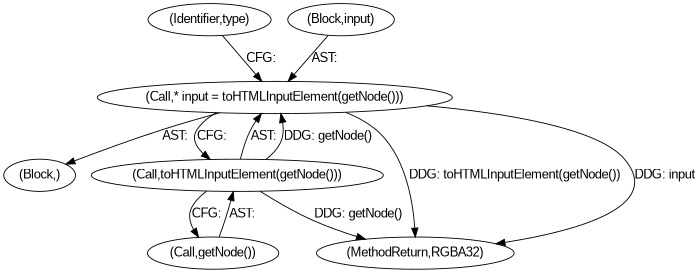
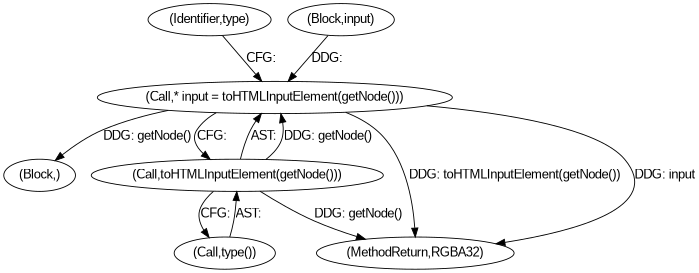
edge "(Block,input)" -> "(Call,* input = toHTMLInputElement(getNode()))": label "AST: " -> "DDG: "
edge "(Call,* input = toHTMLInputElement(getNode()))" -> "(Block,)": label "AST: " -> "DDG: getNode()"
node "(Call,getNode())": label "(Call,getNode())" -> "(Call,type())"
